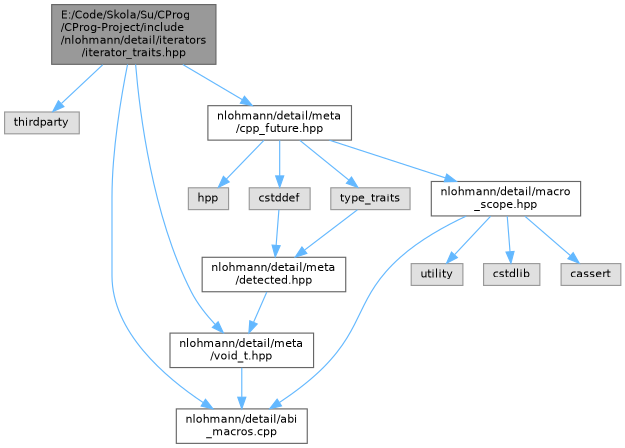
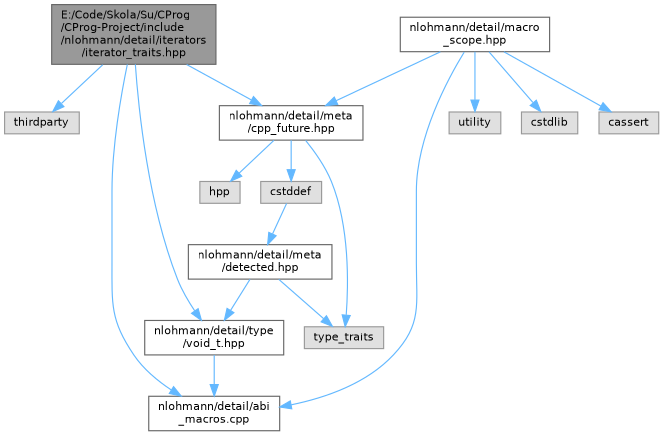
edge "nlohmann/detail/meta /cpp_future.hpp" -> "nlohmann/detail/macro _scope.hpp": reversed
edge "type_traits" -> "nlohmann/detail/meta /detected.hpp": reversed
node "nlohmann/detail/meta /void_t.hpp": label "nlohmann/detail/meta /void_t.hpp" -> "nlohmann/detail/type /void_t.hpp"
